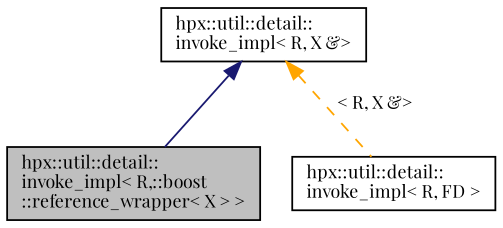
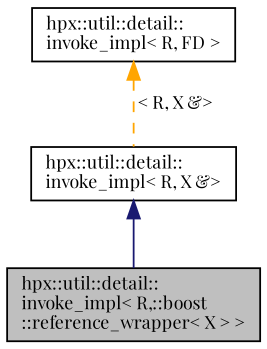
edge "hpx::util::detail:: invoke_impl< R, FD >" -> "hpx::util::detail:: invoke_impl< R, X &>": reversed
